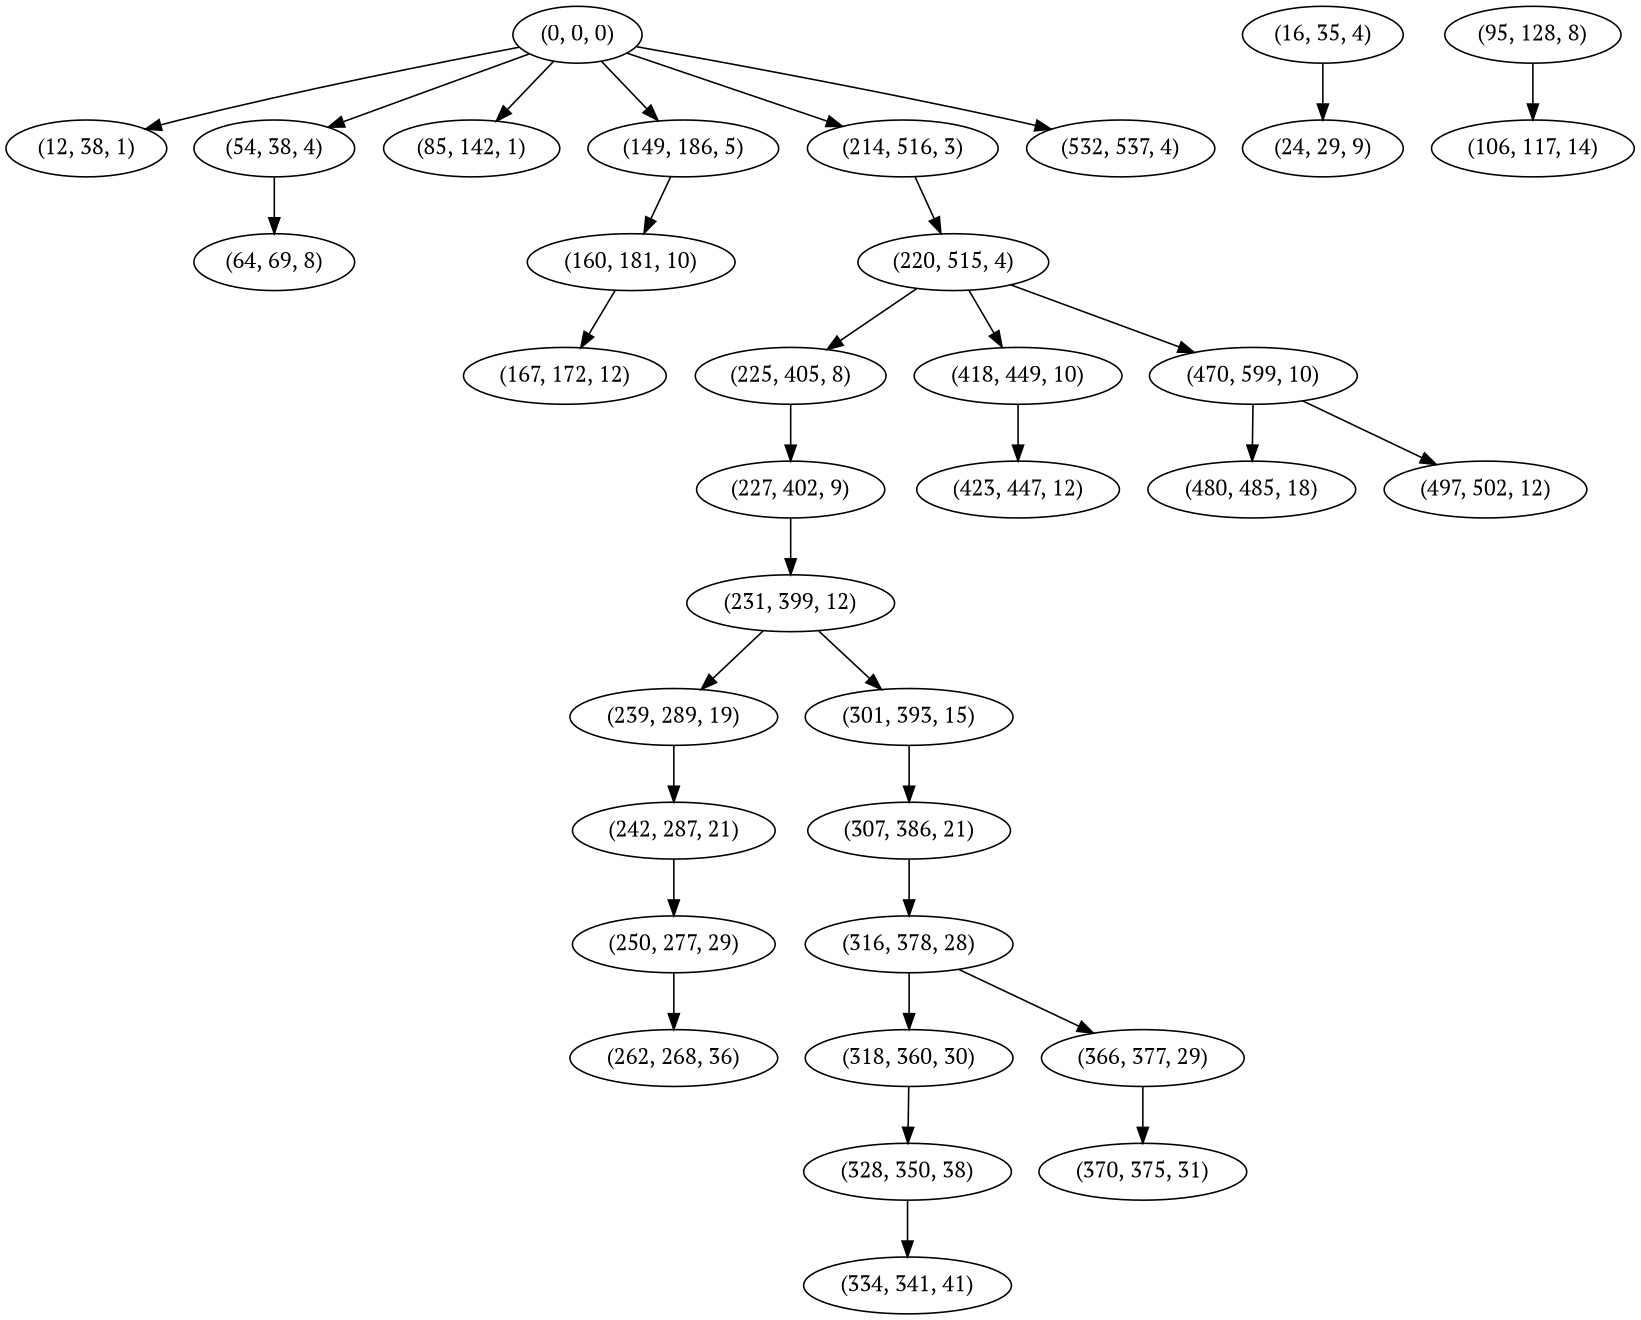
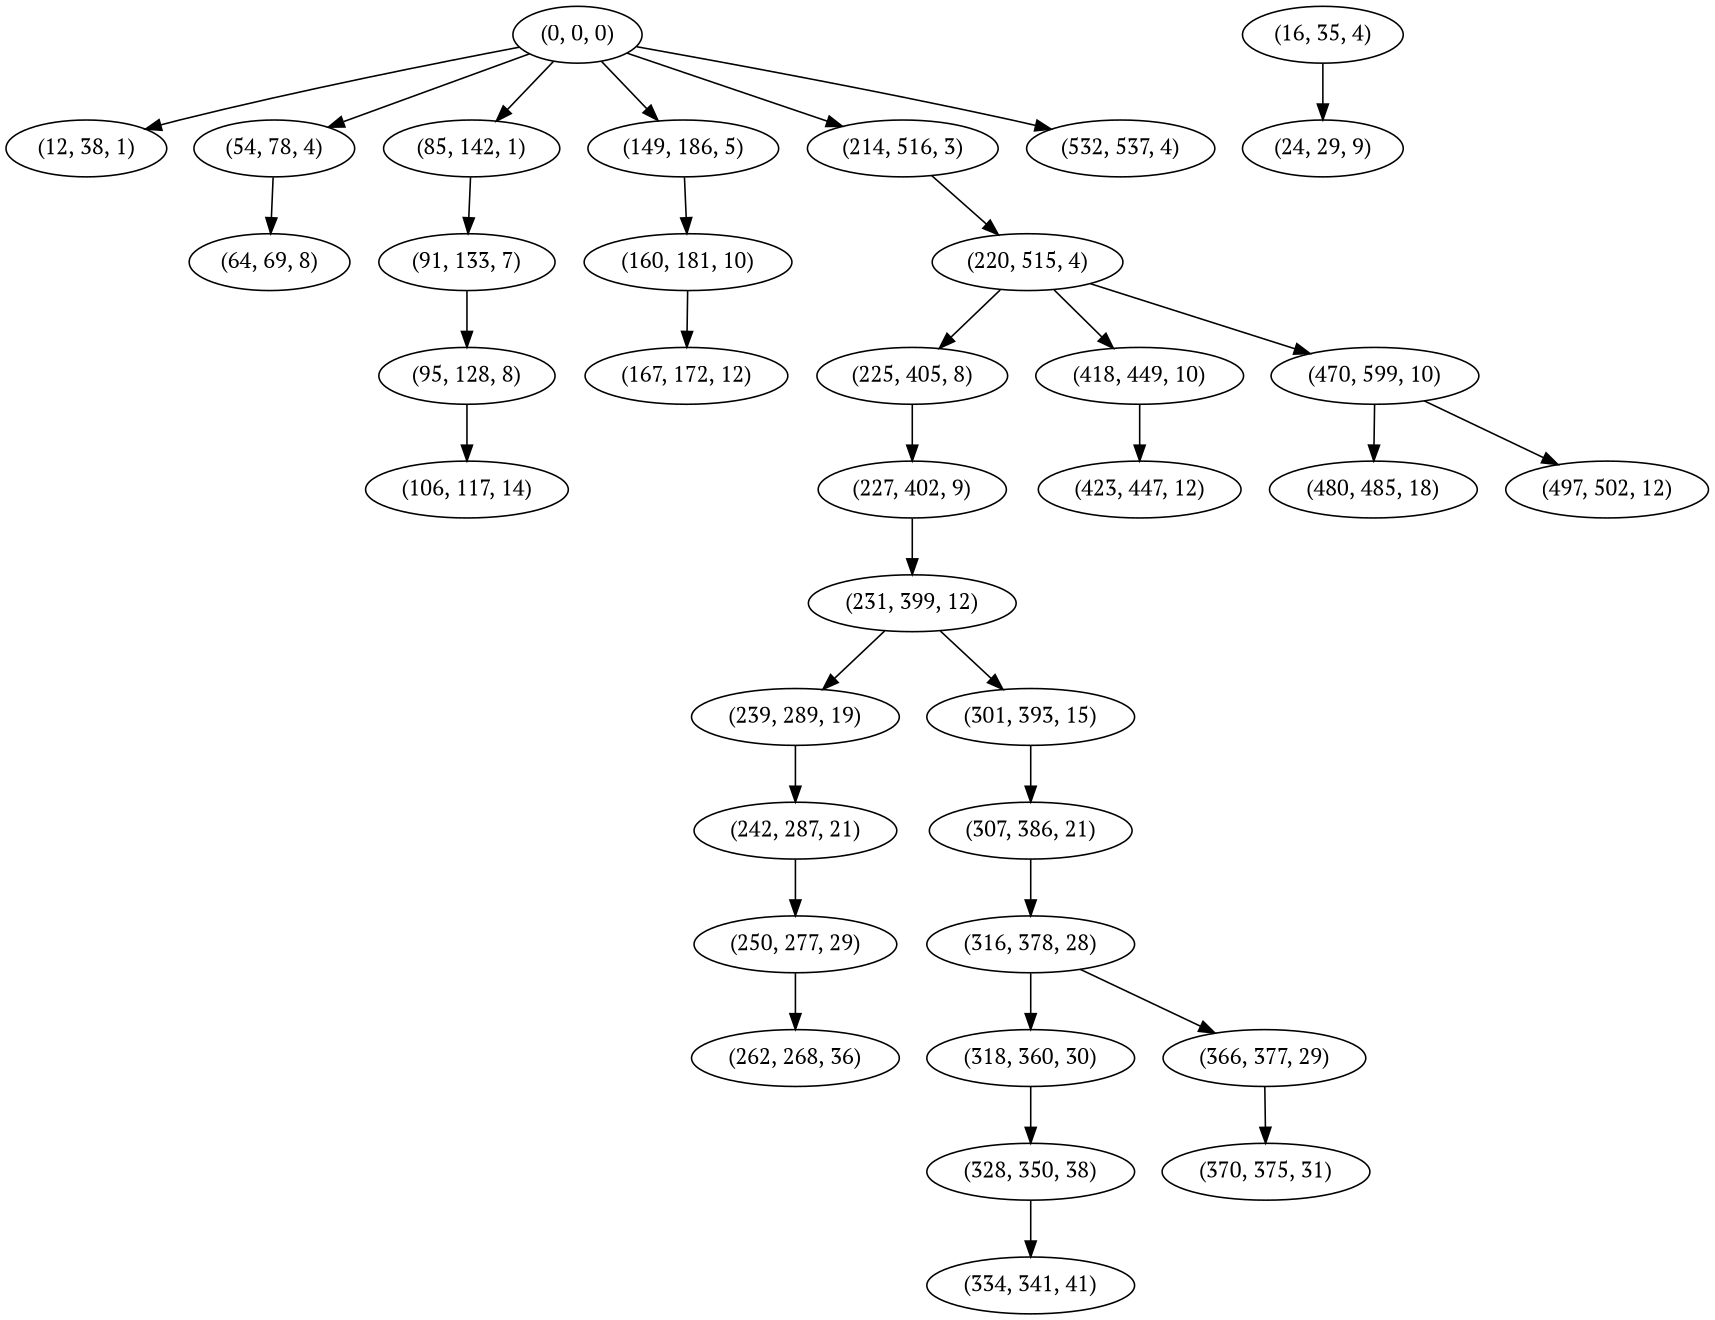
node "(54, 38, 4)": label "(54, 38, 4)" -> "(54, 78, 4)"
node "(91, 133, 7)": added
